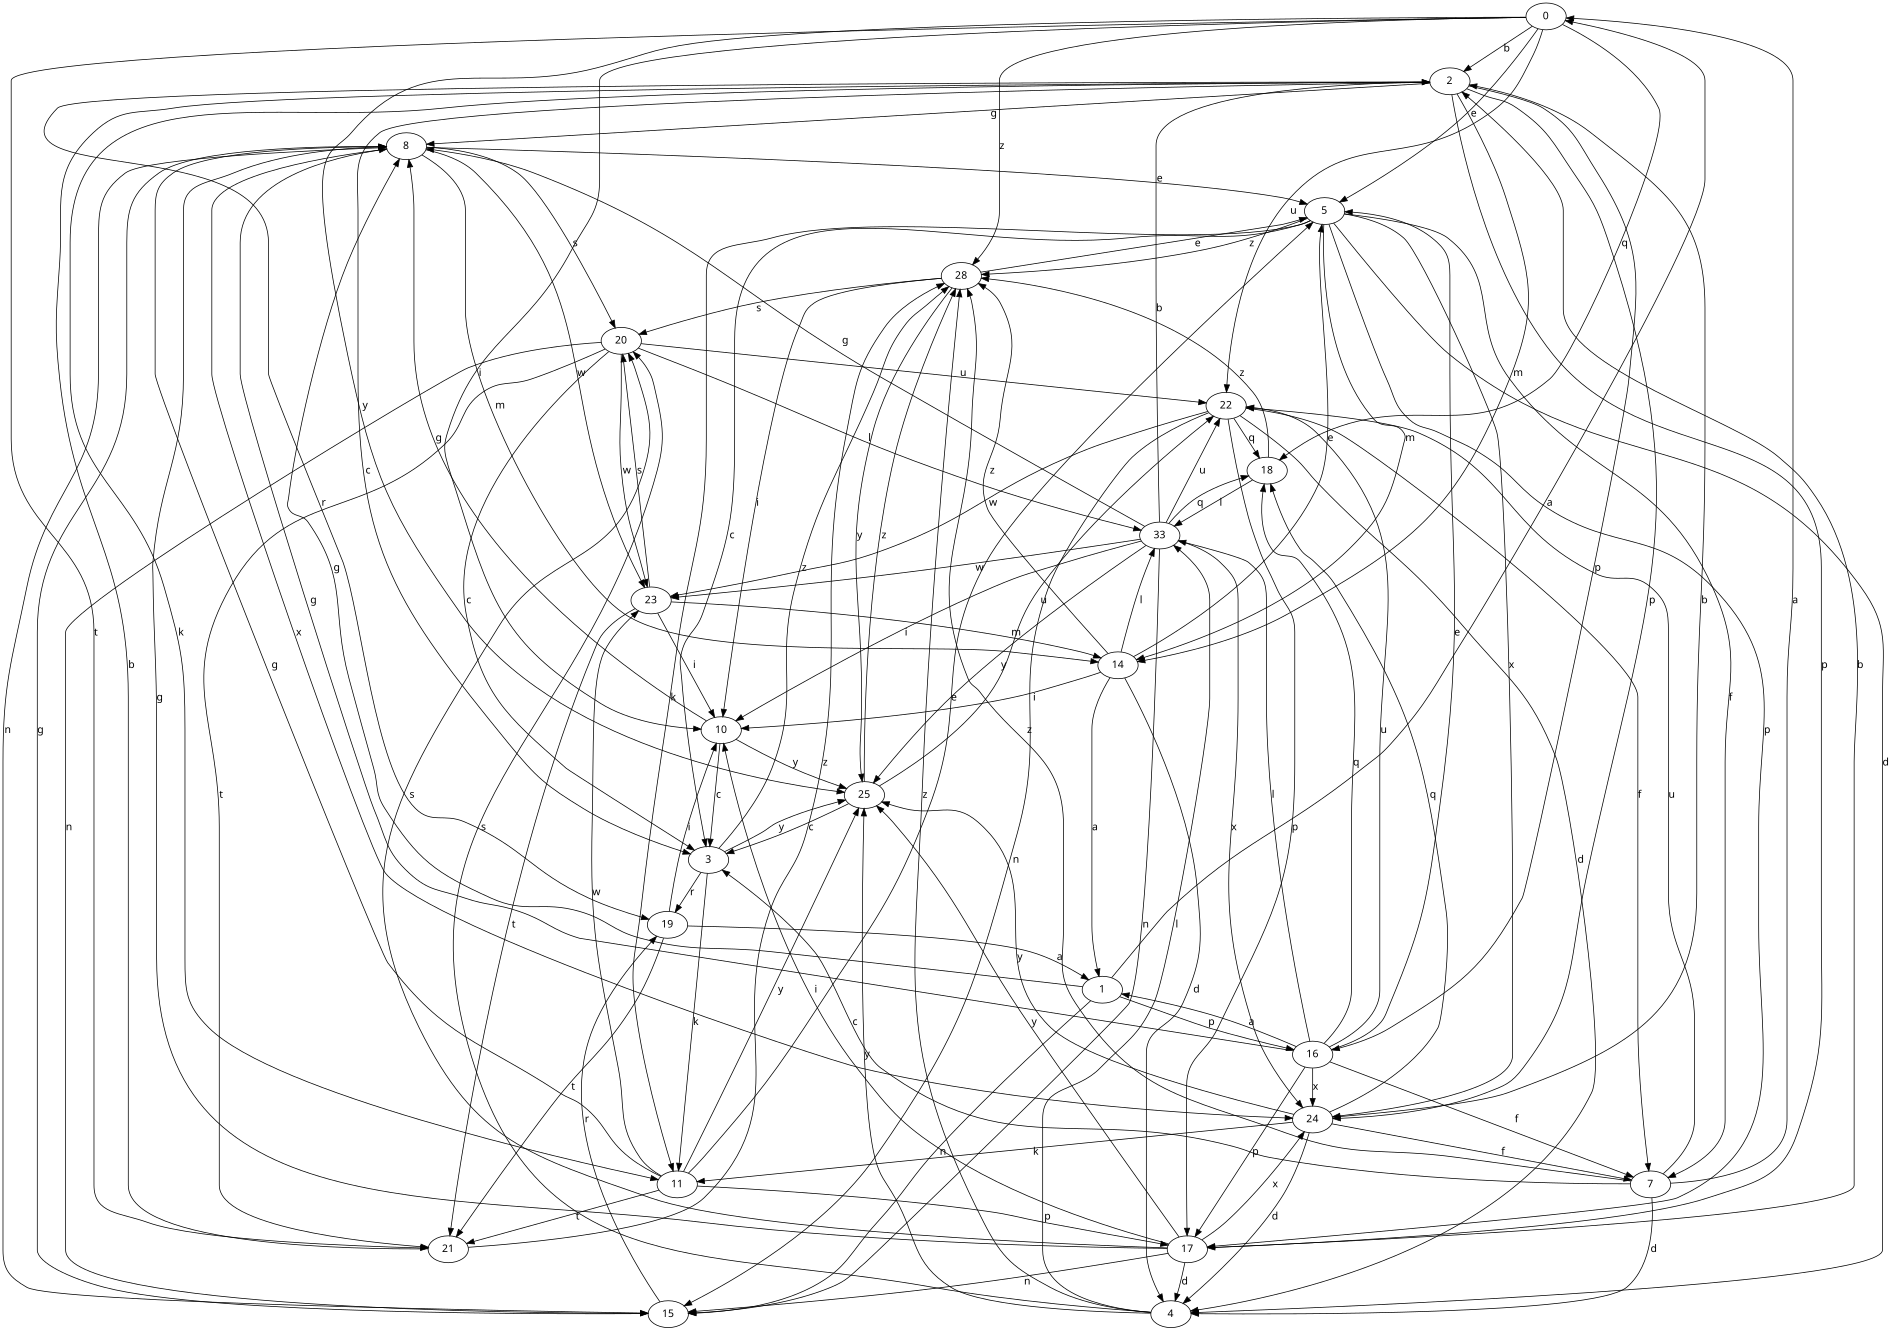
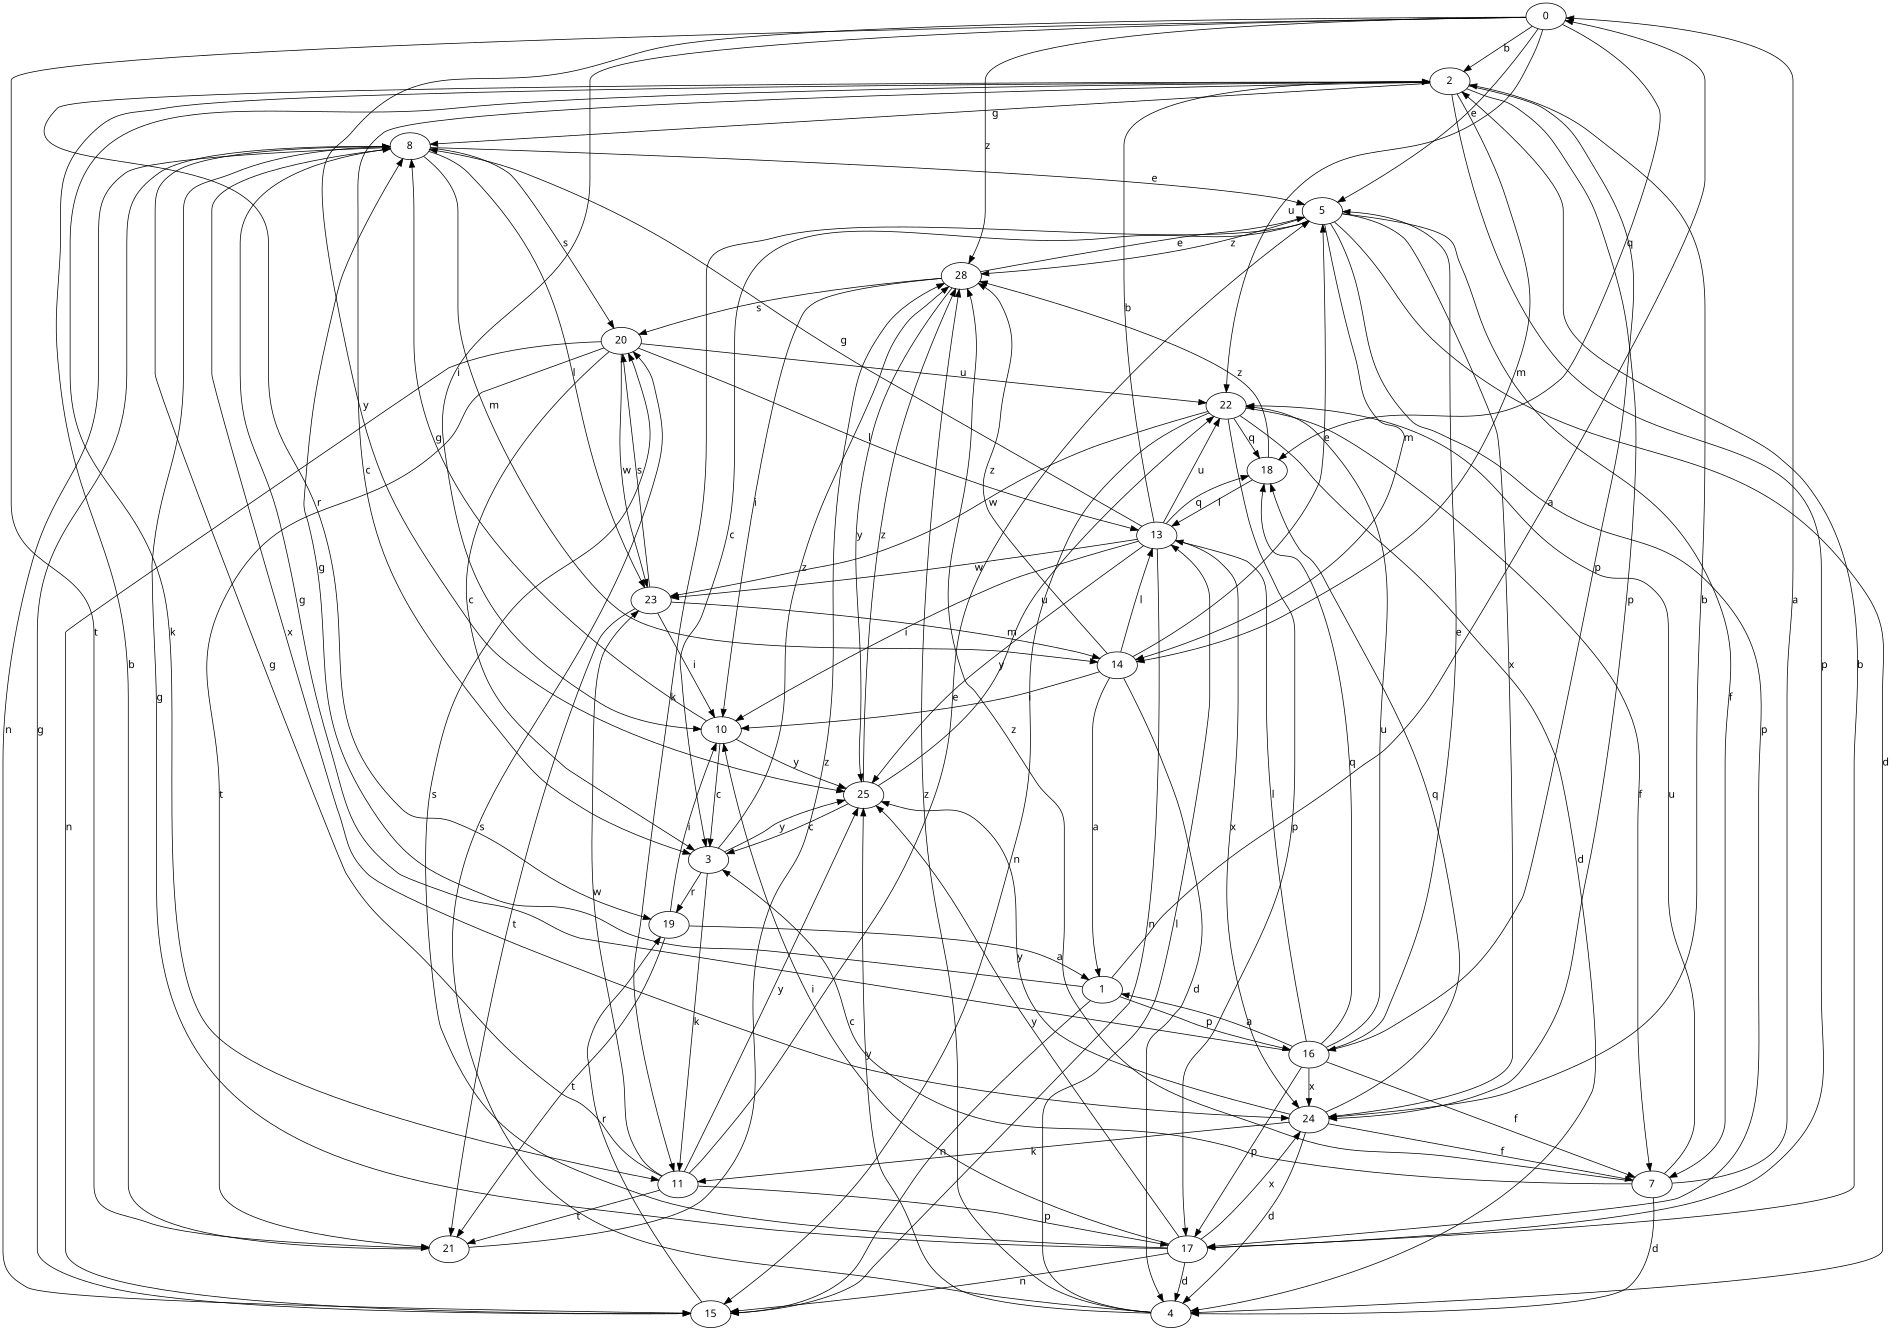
edge "8" -> "23": label "w" -> "l"
node "33": label "33" -> "13"
